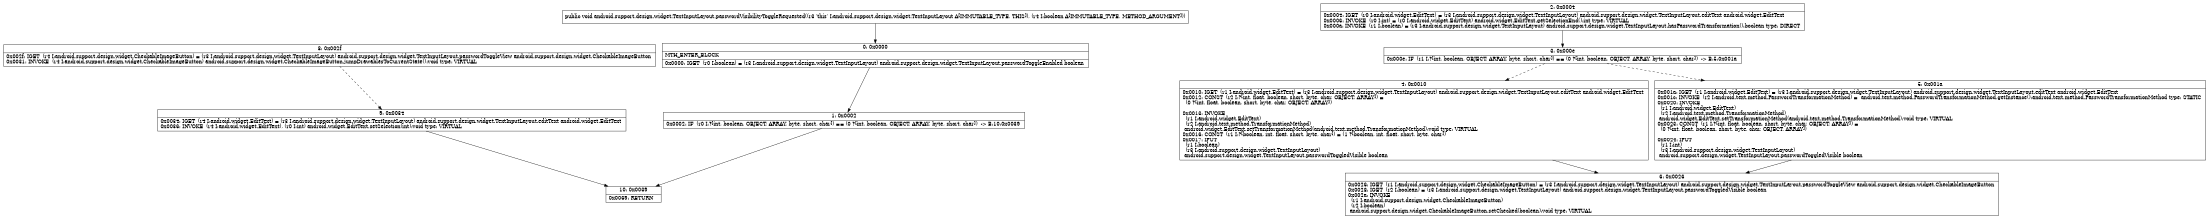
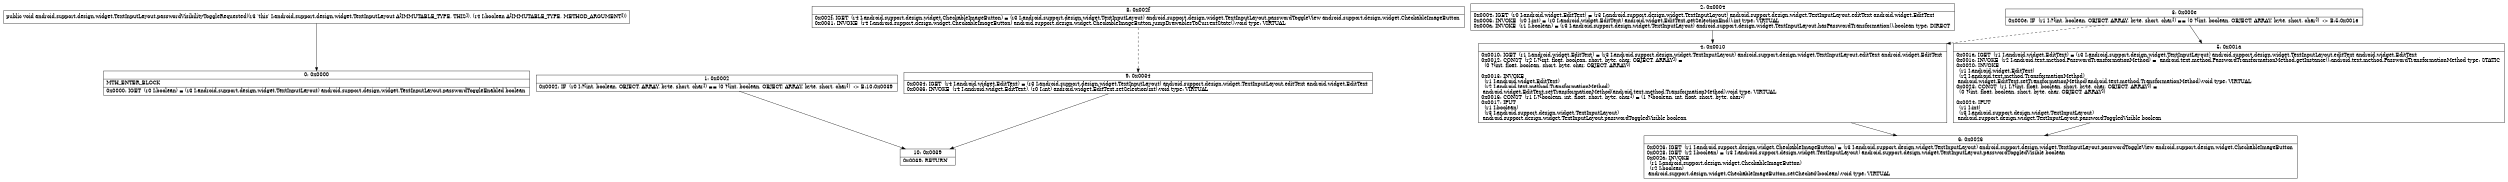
edge "2: 0x0004" -> "3: 0x000e": now "2: 0x0004" -> "4: 0x0010"
edge "3: 0x000e" -> "5: 0x001a": style dashed -> solid
edge "0: 0x0000" -> "1: 0x0002": removed
